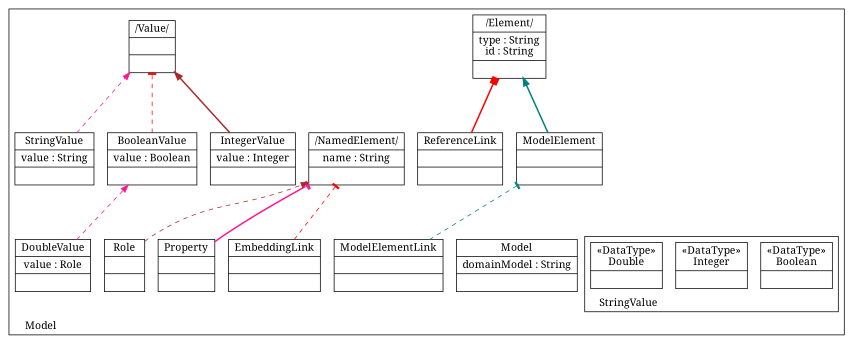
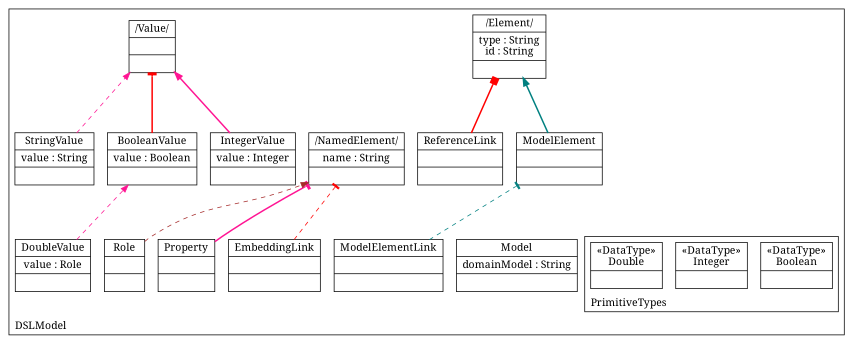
edge "BooleanValue" -> "/Value/": style dashed -> bold
edge "IntegerValue" -> "/Value/": color brown -> deeppink
cluster "StringValue": label "StringValue" -> "PrimitiveTypes"
cluster "Model": label "Model" -> "DSLModel"
